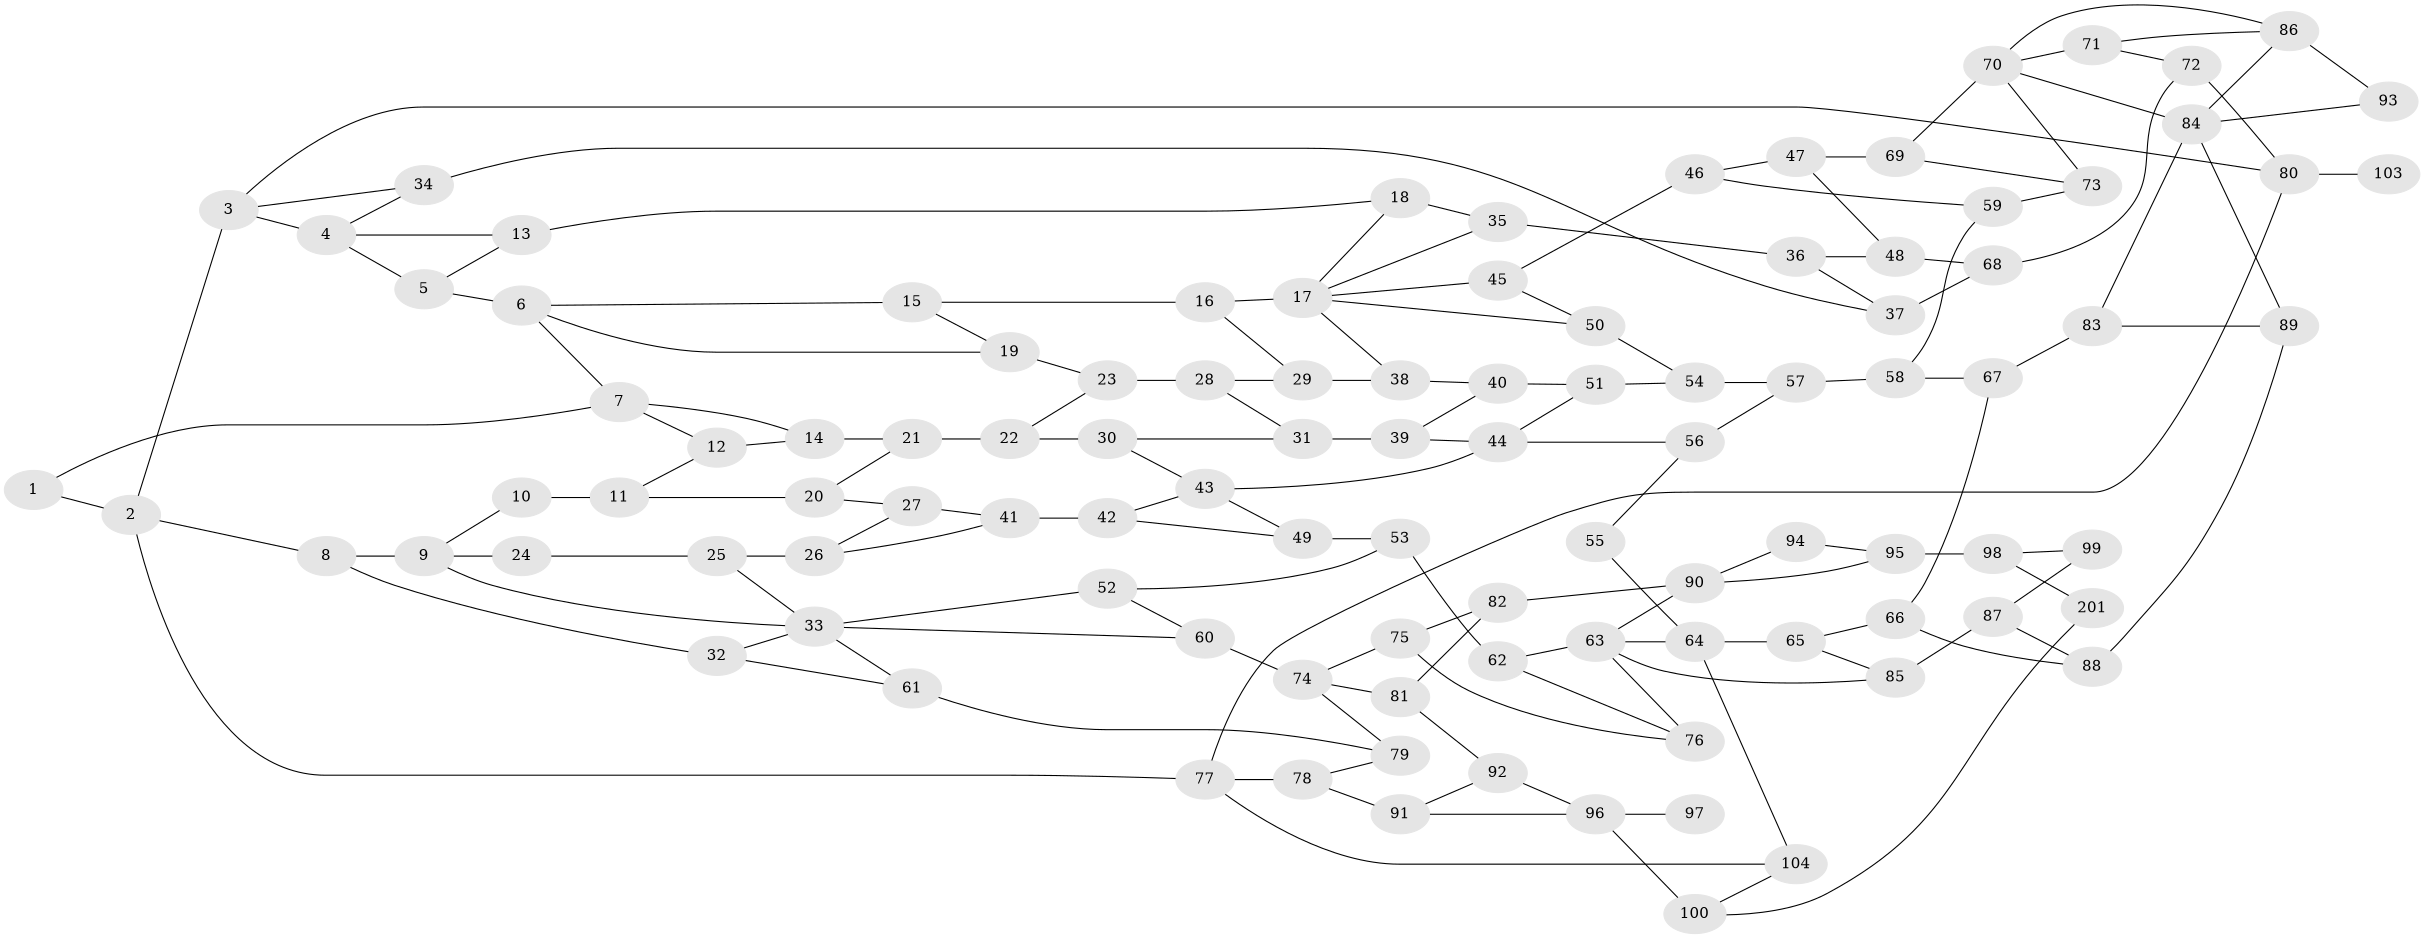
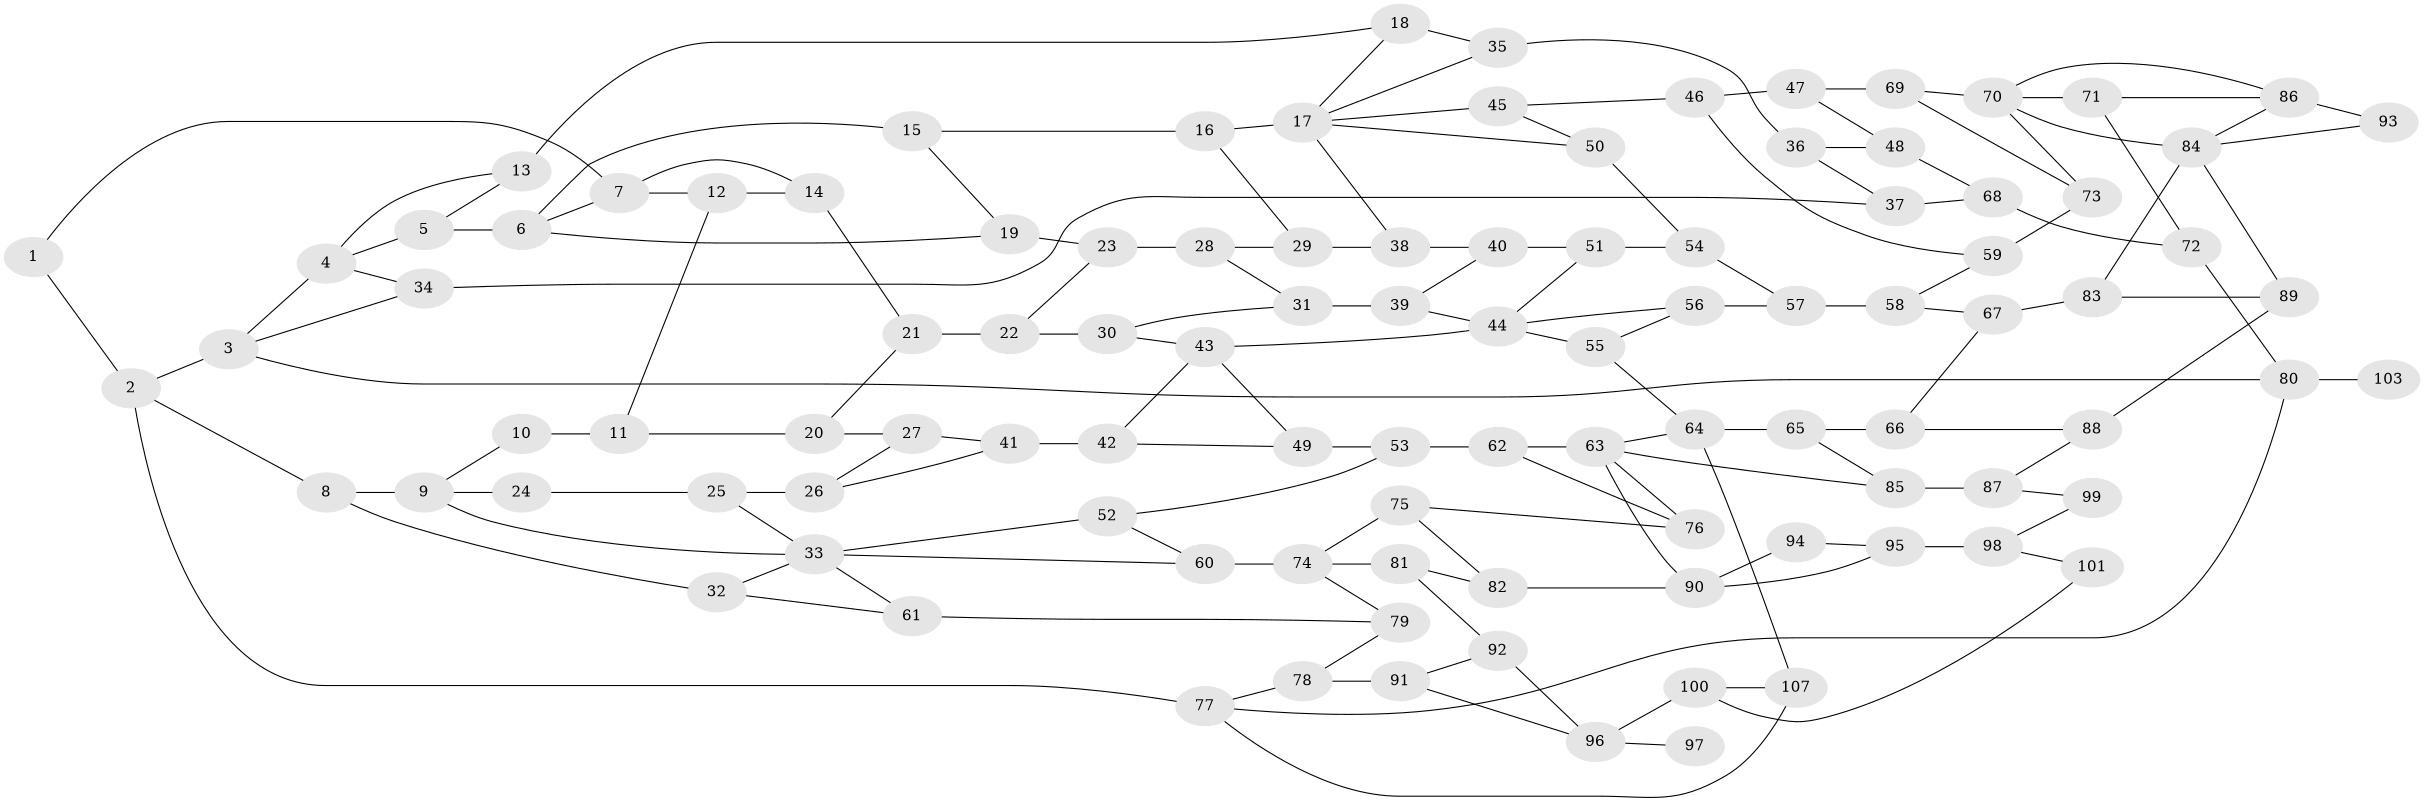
edge "44" -- "55": added
node "201": label "201" -> "101"
node "104": label "104" -> "107"
